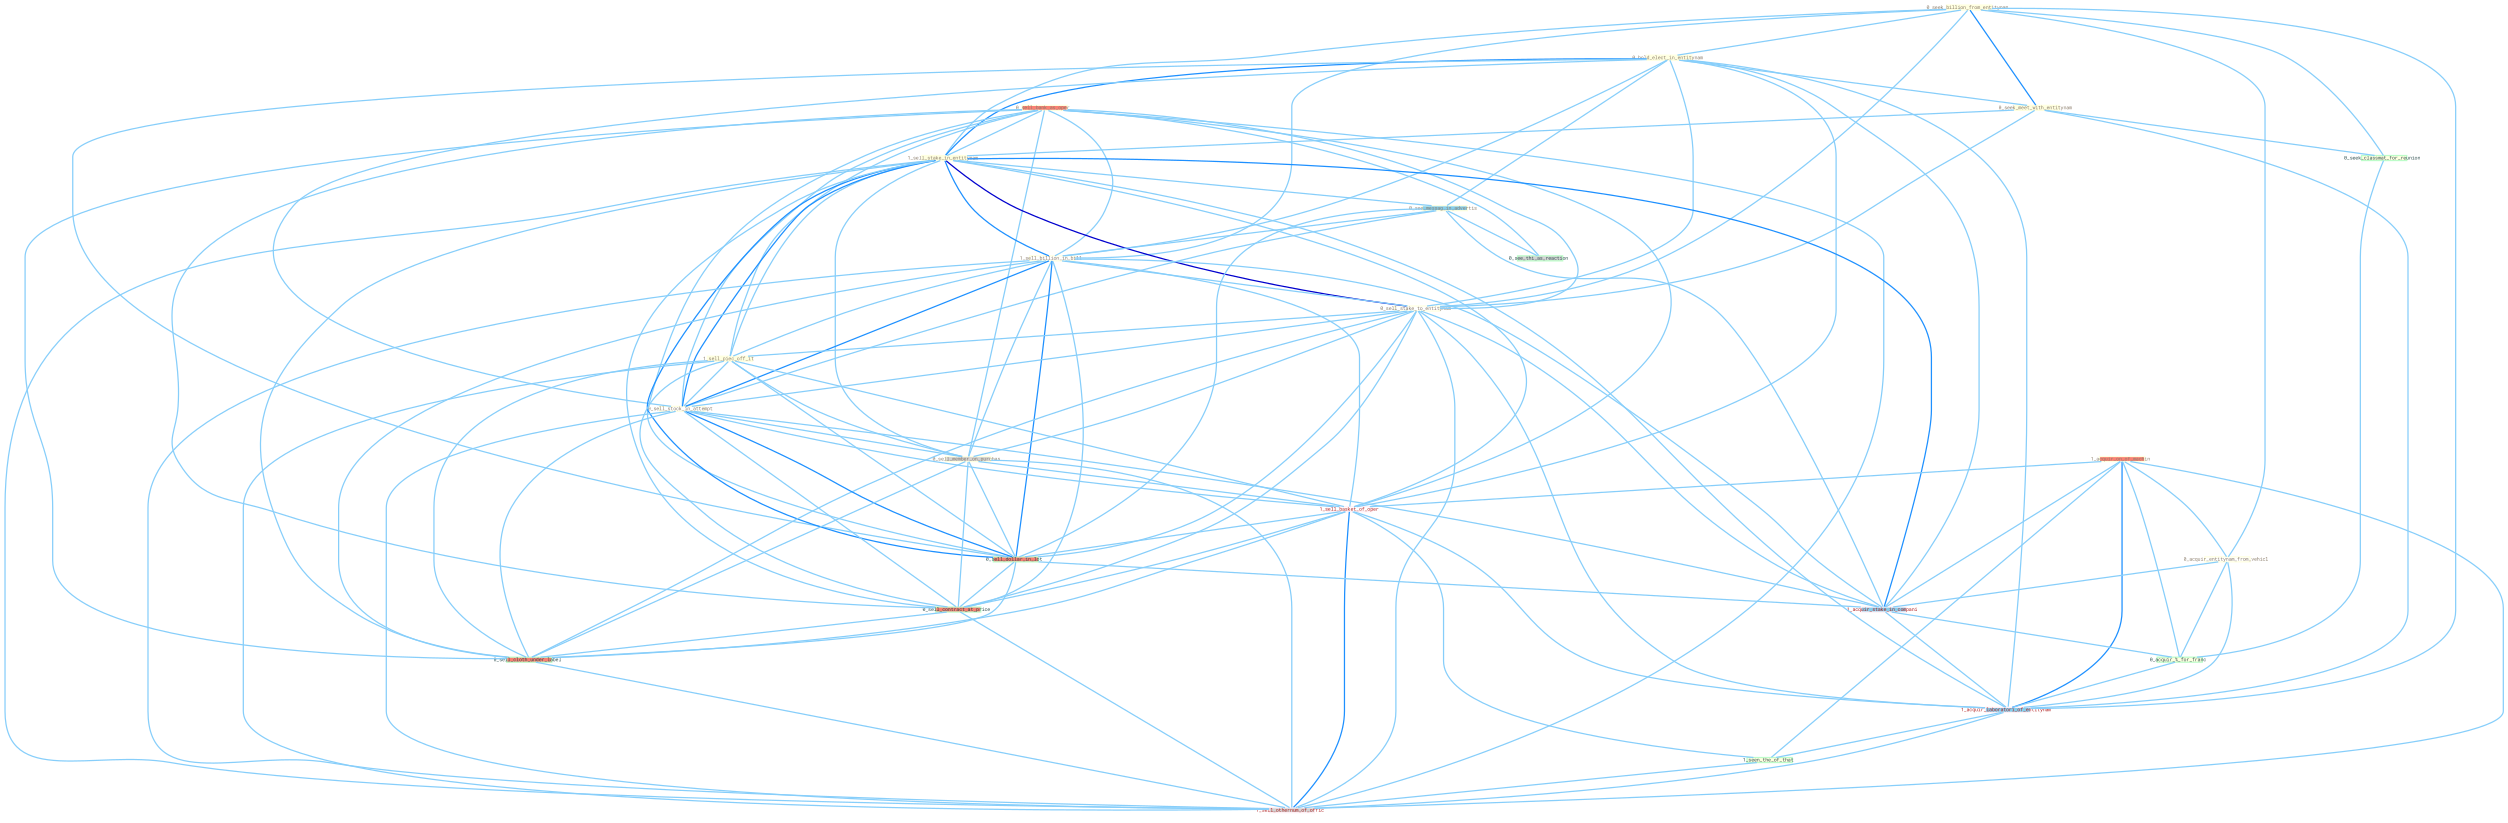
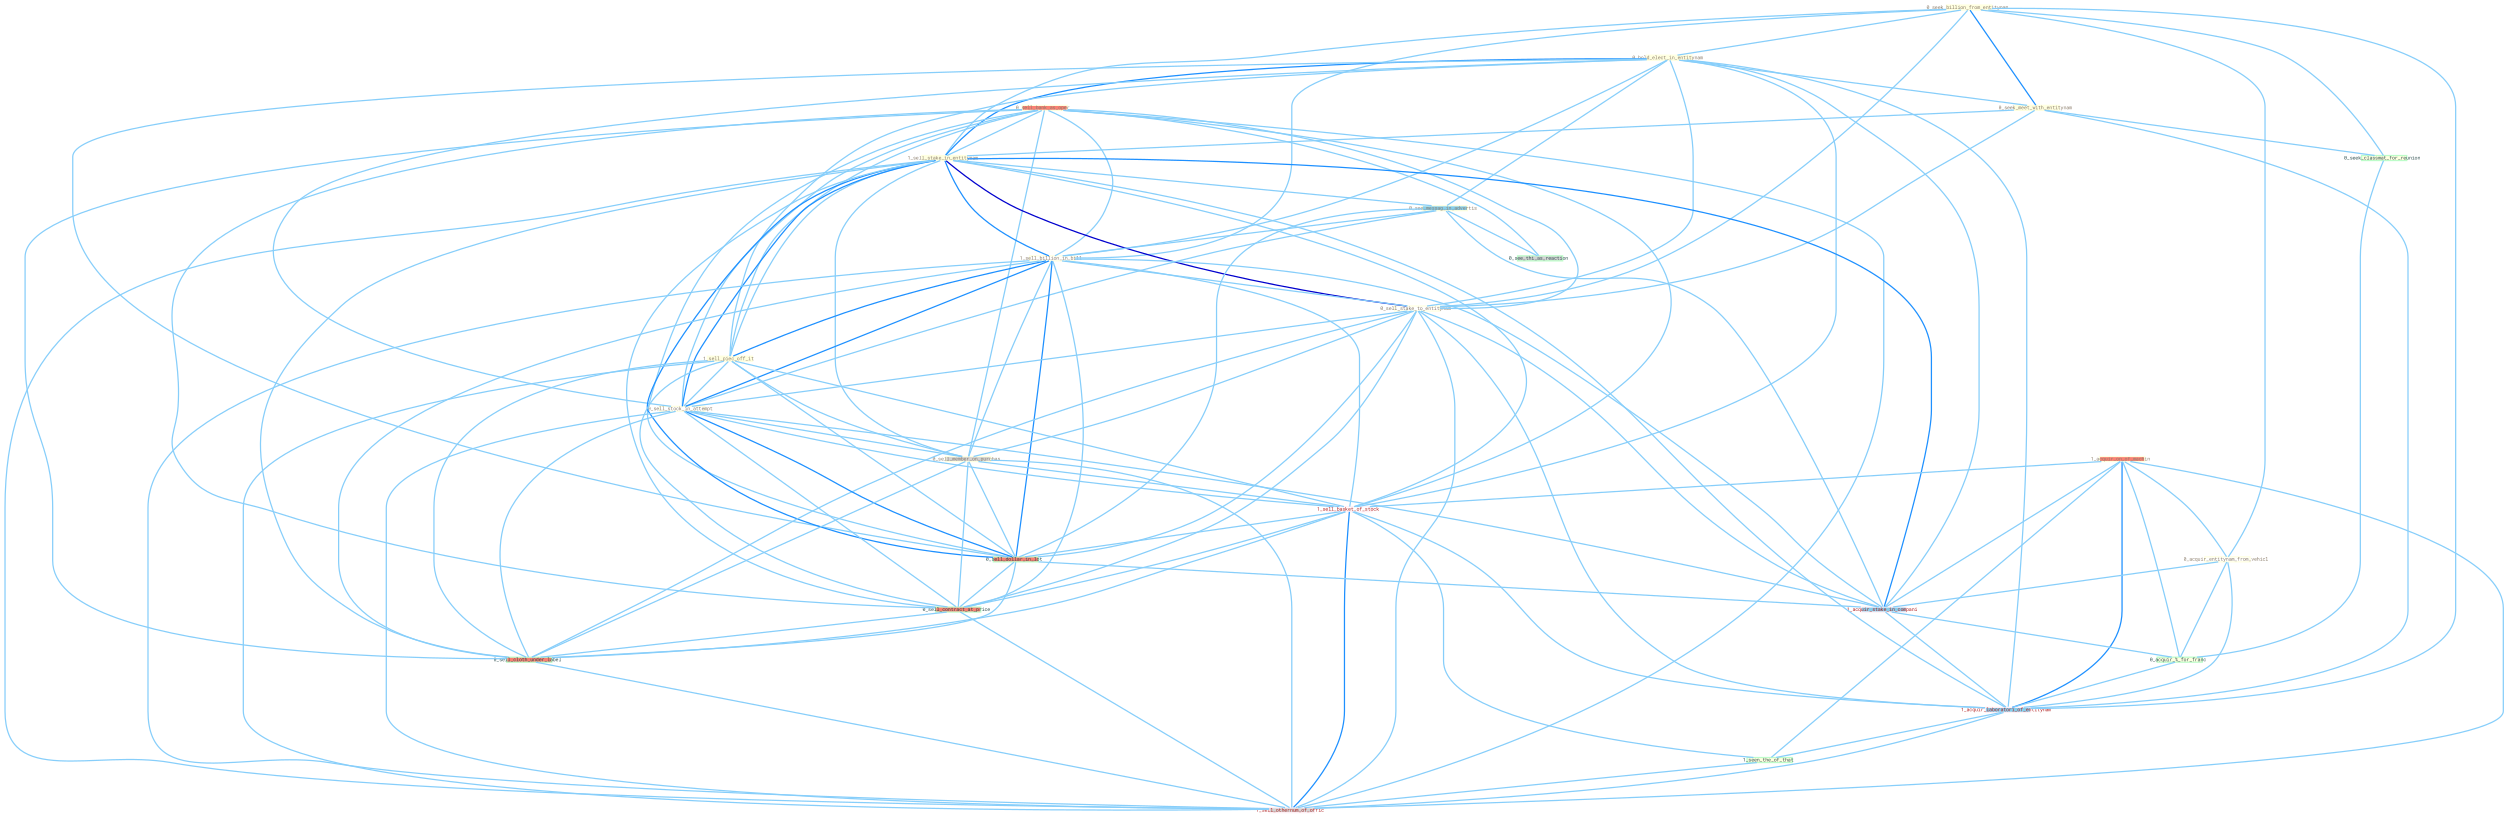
edge "1_sell_billion_in_bill" -- "1_sell_piec_off_it": color #87cefa -> #1e90ff
edge "0_sell_stake_to_entitynam" -- "1_sell_piec_off_it": now "0_hold_elect_in_entitynam" -- "1_sell_piec_off_it"
node "1_sell_basket_of_oper": label "1_sell_basket_of_oper" -> "1_sell_basket_of_stock"
